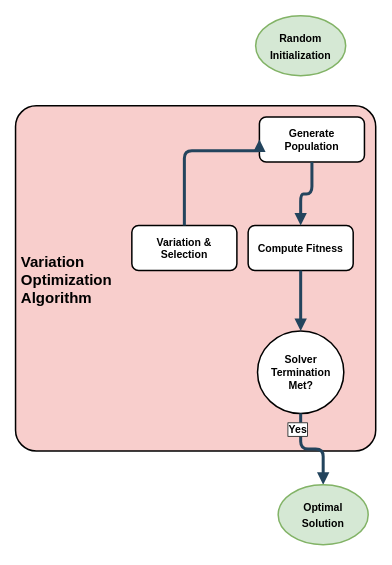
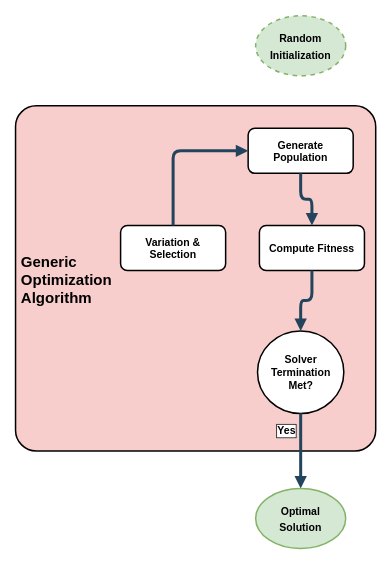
node "Random Initialization": style solid -> dashed
node "Generate Population": moved (312, 140) -> (300, 151)
node "Variation & Selection": moved (184, 248) -> (173, 248)
node "Compute Fitness": moved (300, 248) -> (312, 248)
node "Variation Optimization Algorithm": label "Variation Optimization Algorithm" -> "Generic Optimization Algorithm"
node "Optimal Solution": moved (323, 515) -> (300, 518)
